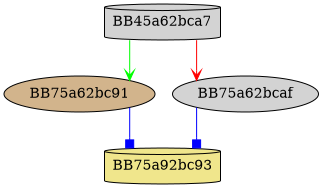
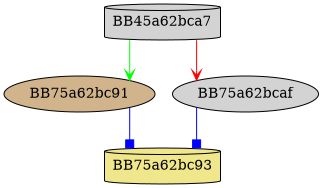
node "BB75a92bc93": label "BB75a92bc93" -> "BB75a62bc93"
